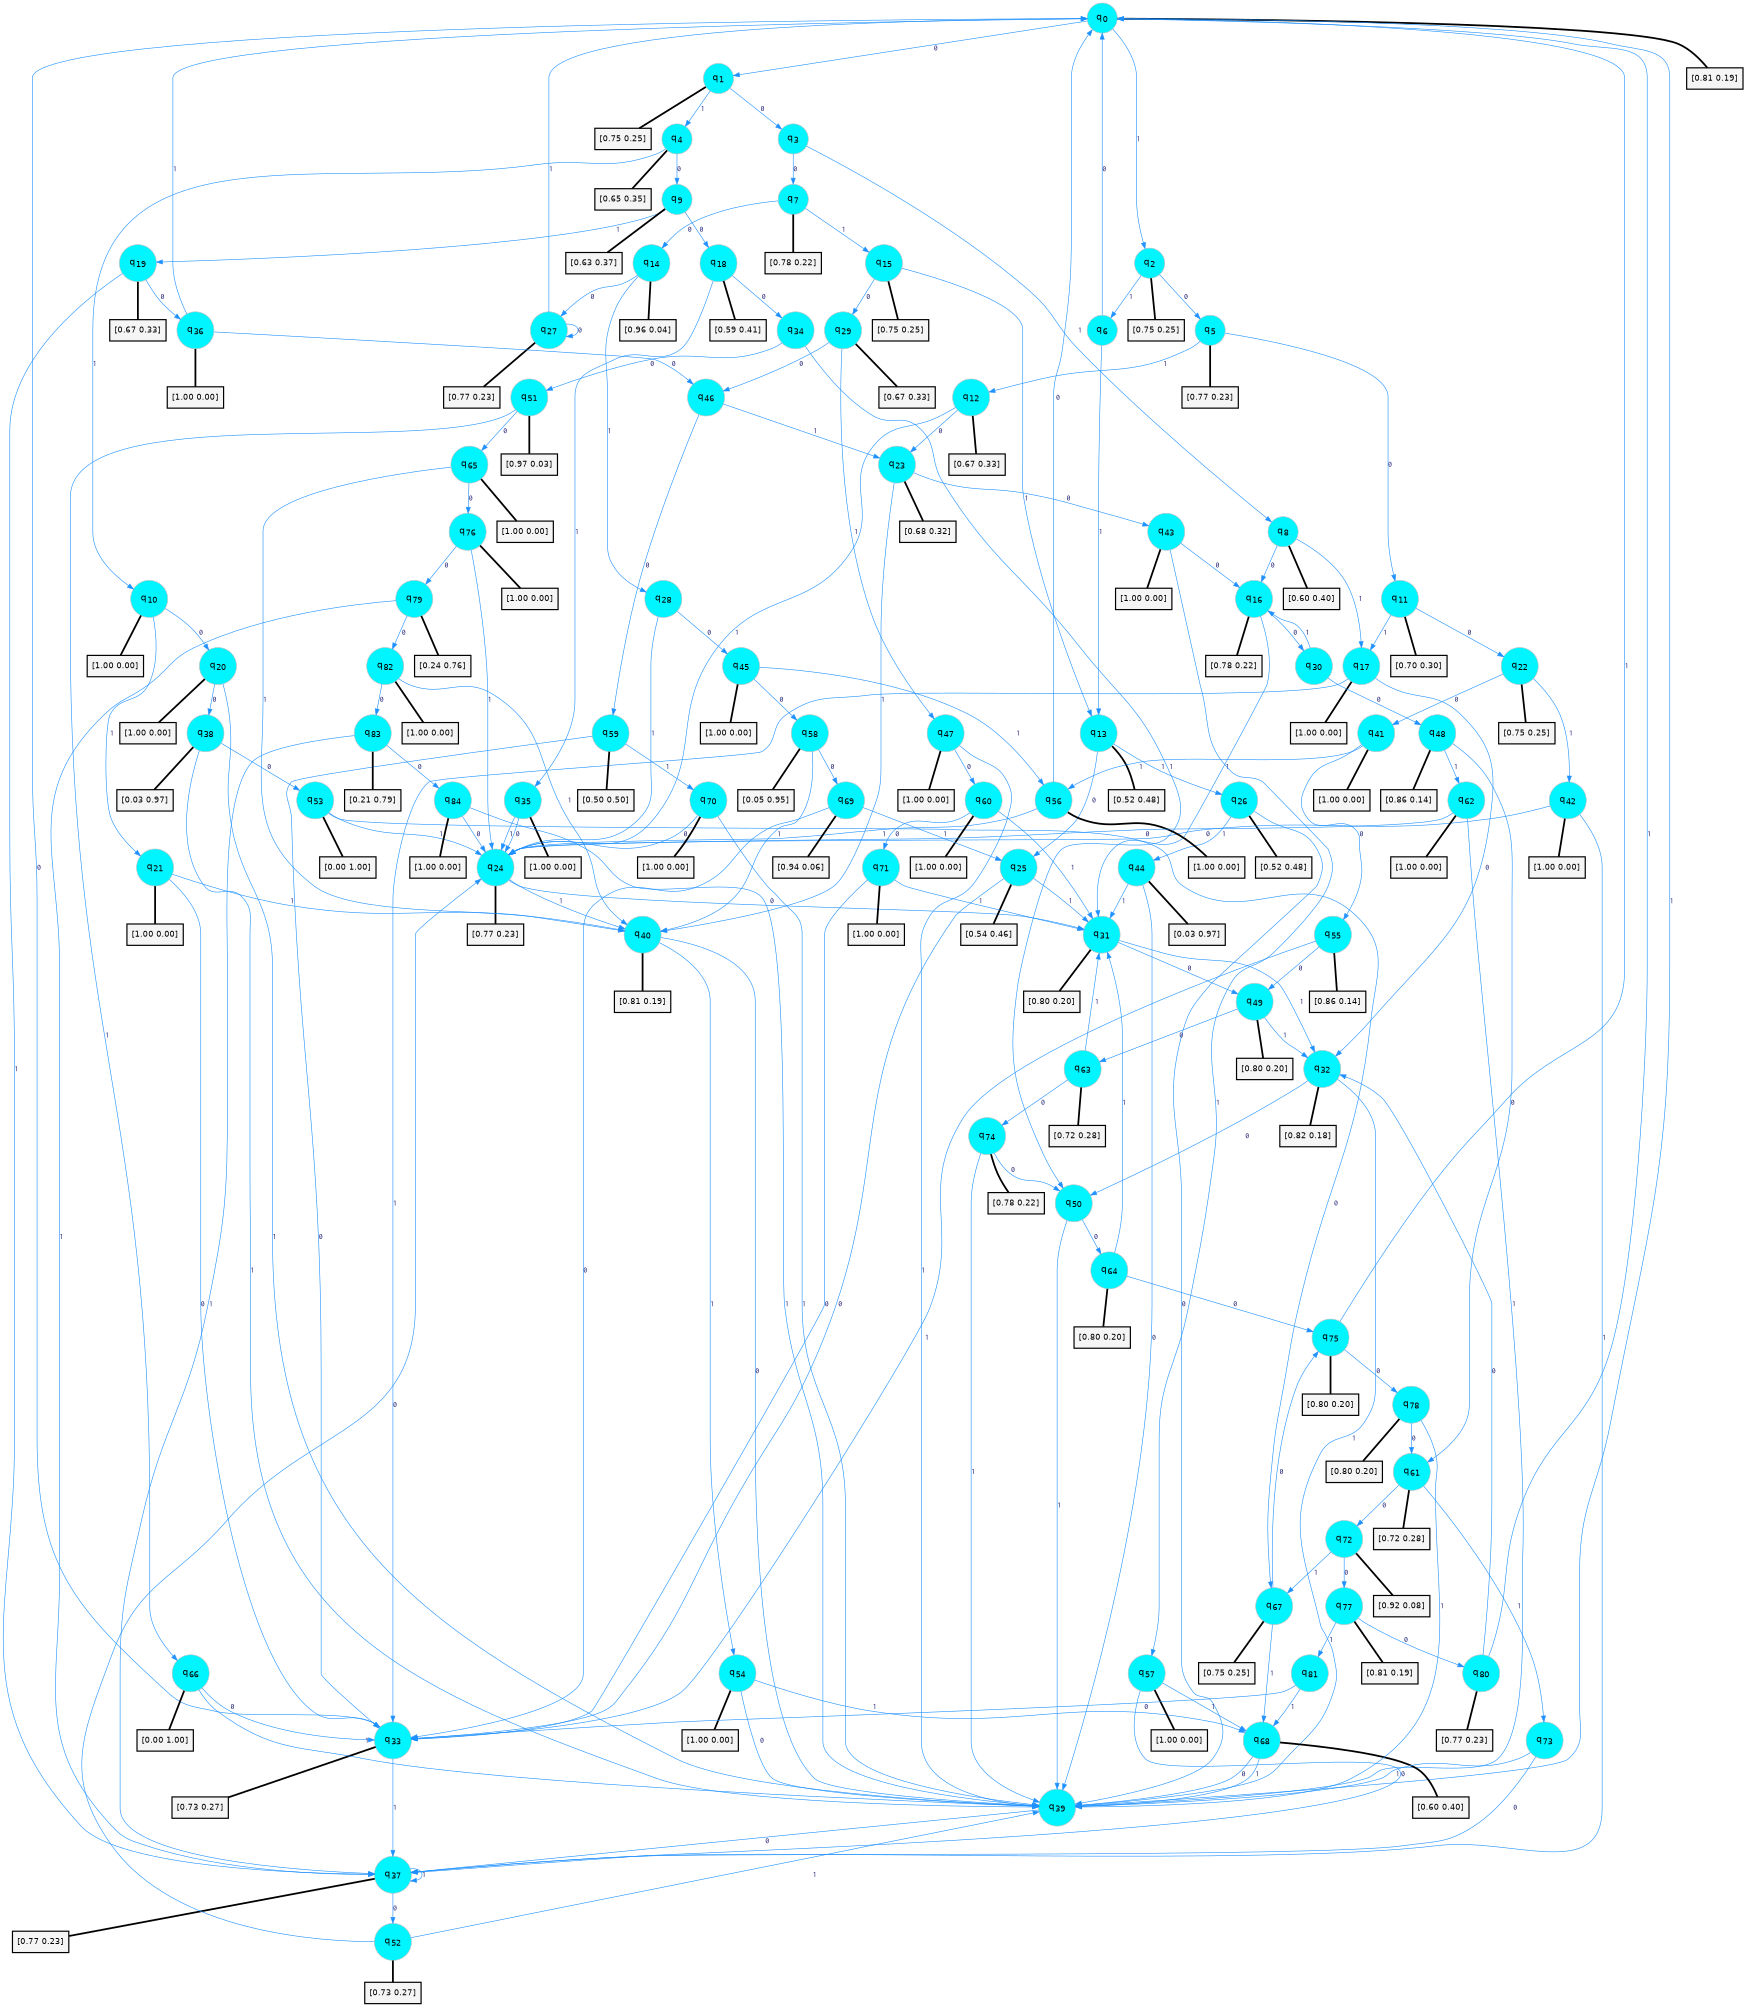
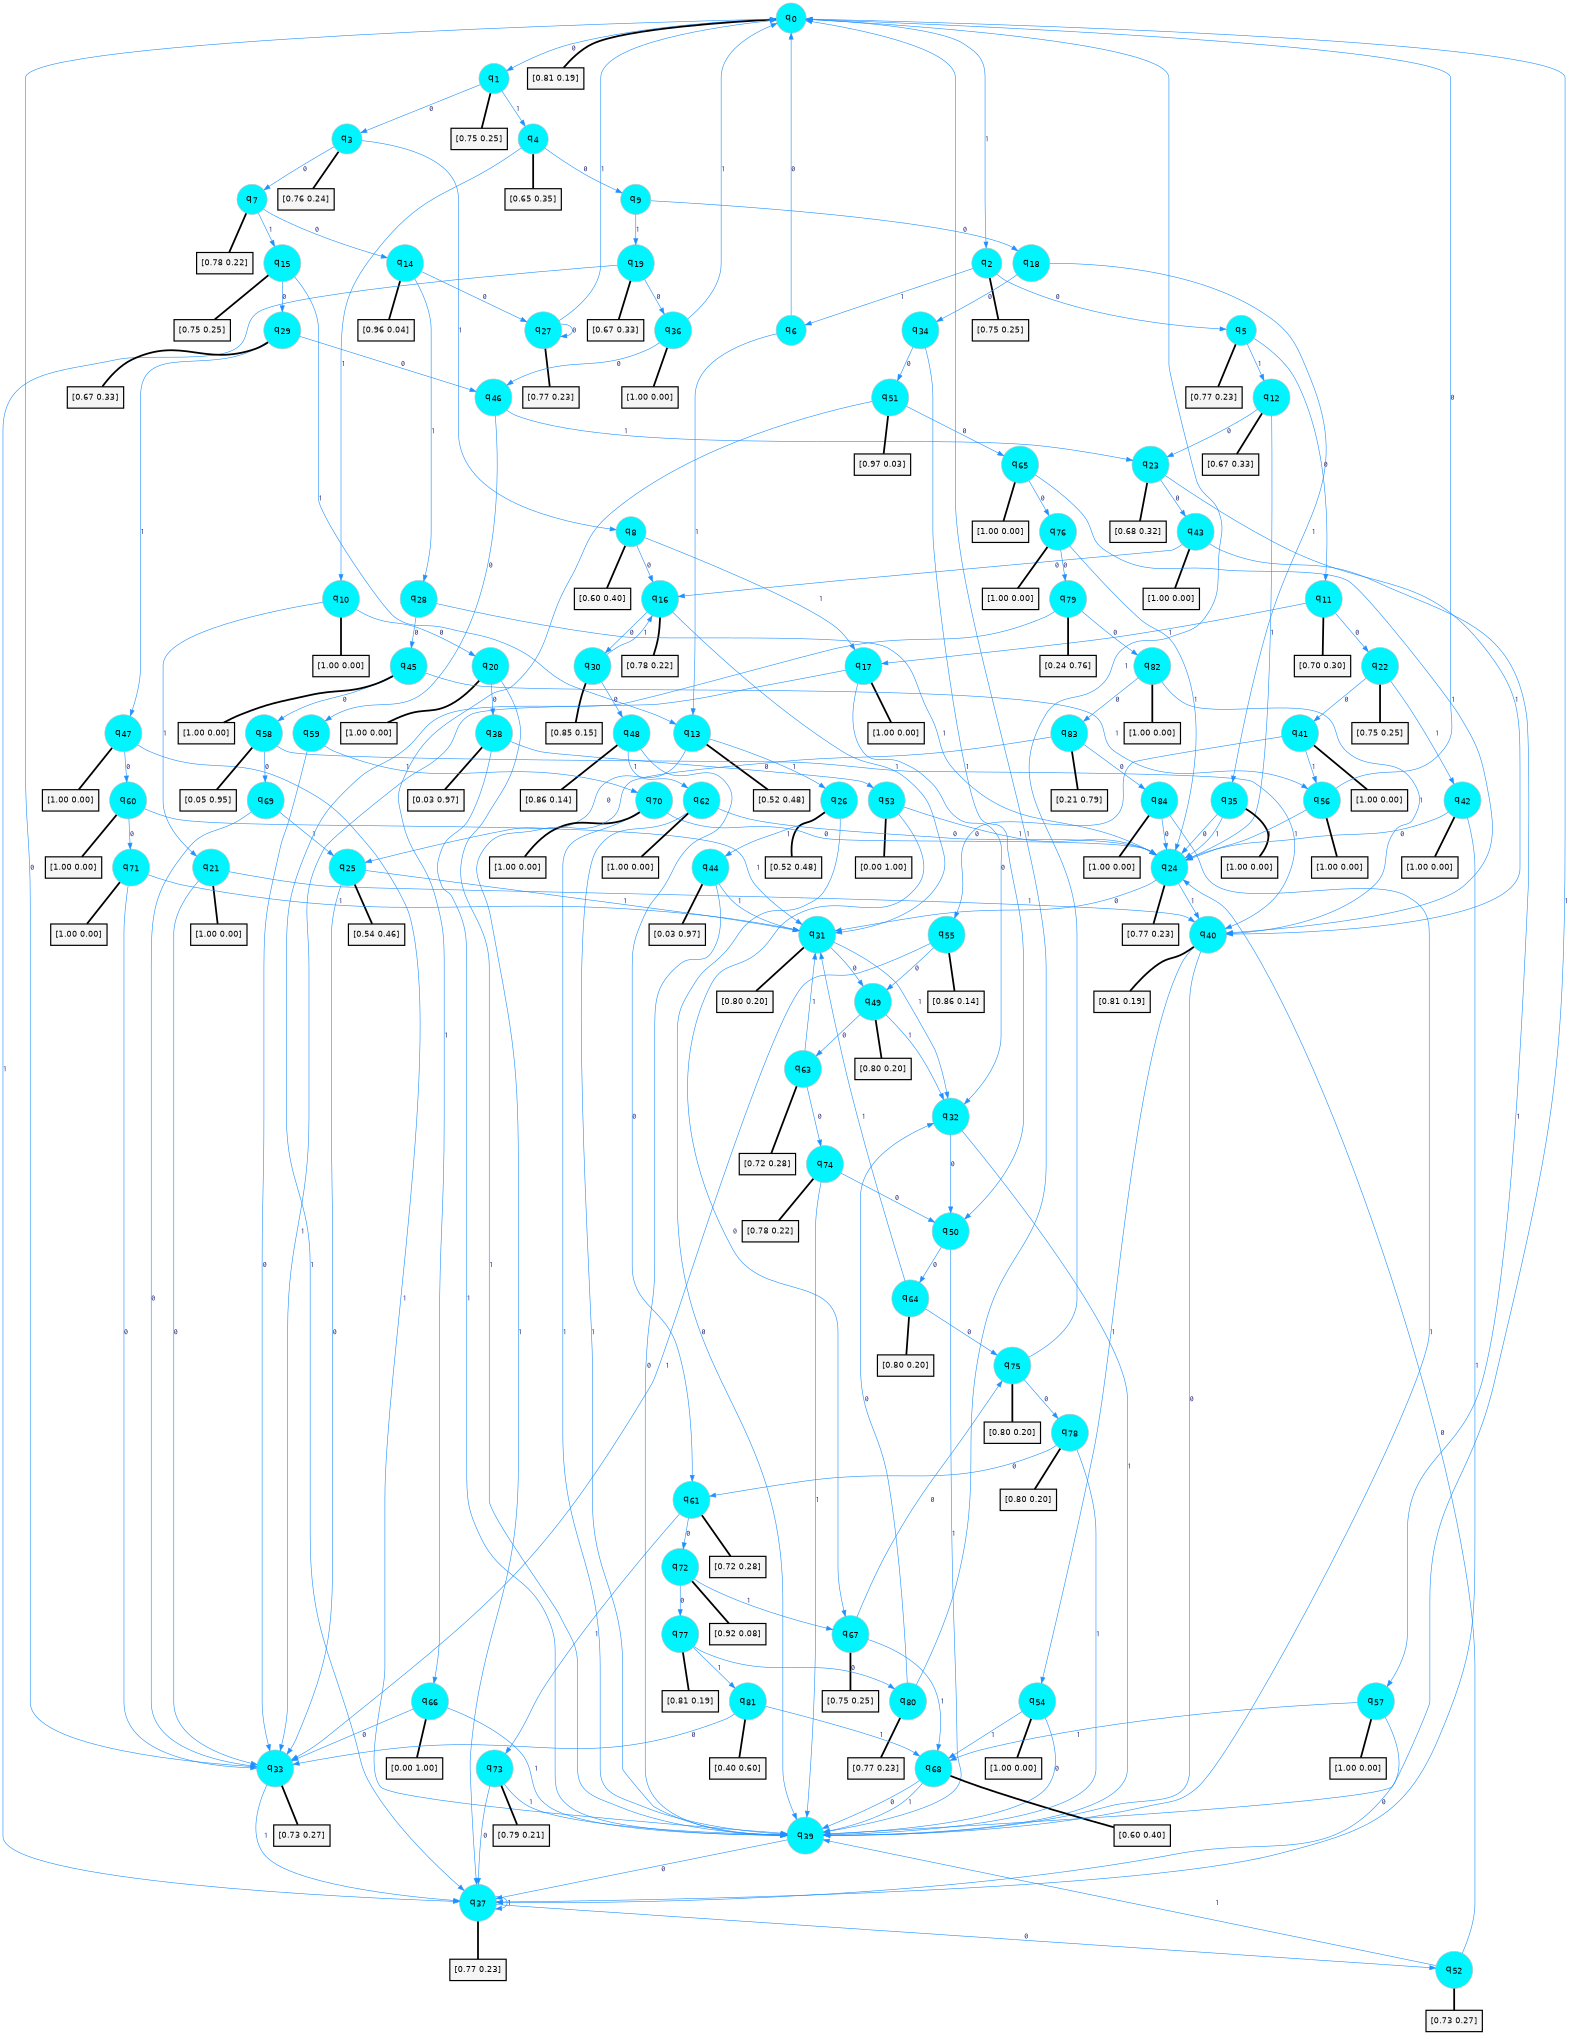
node "[0.76 0.24]": added
node "[0.63 0.37]": removed
node "[0.59 0.41]": removed
node "[0.85 0.15]": added
node "[0.50 0.50]": removed
node "[0.94 0.06]": removed
node "[0.82 0.18]": removed
node "[0.40 0.60]": added
node "[0.79 0.21]": added
